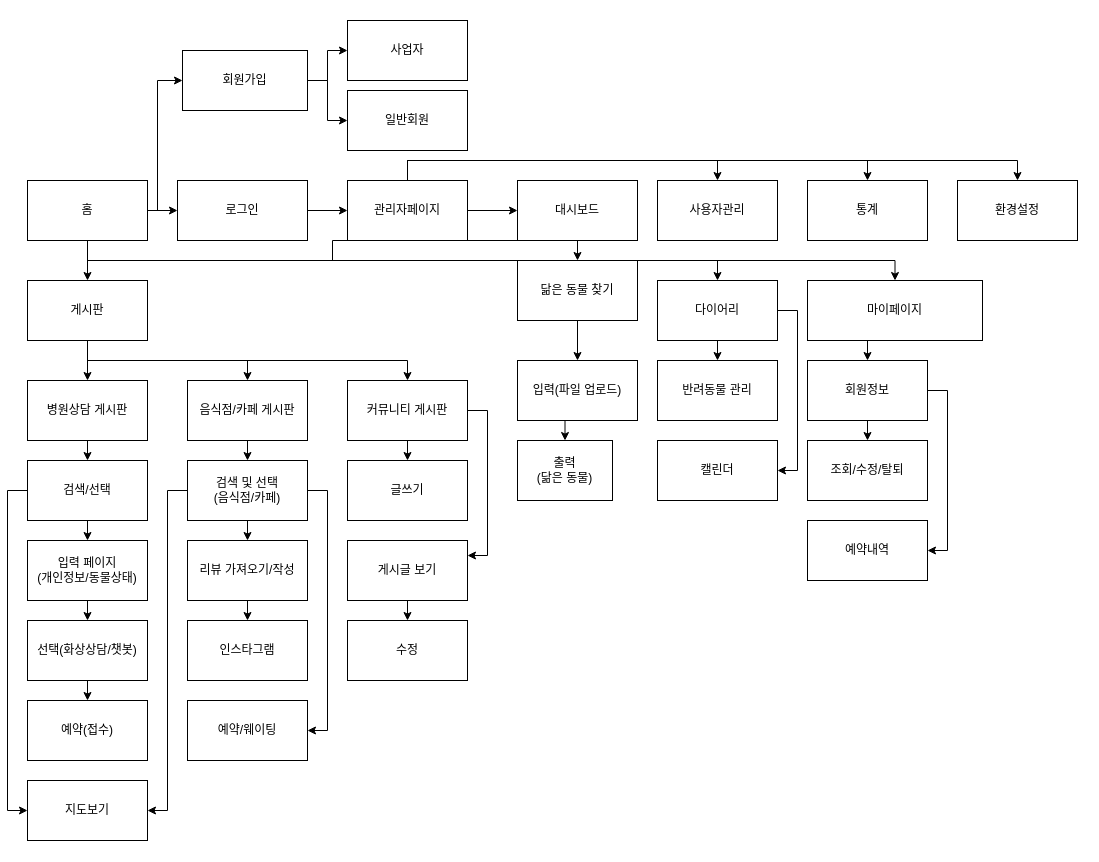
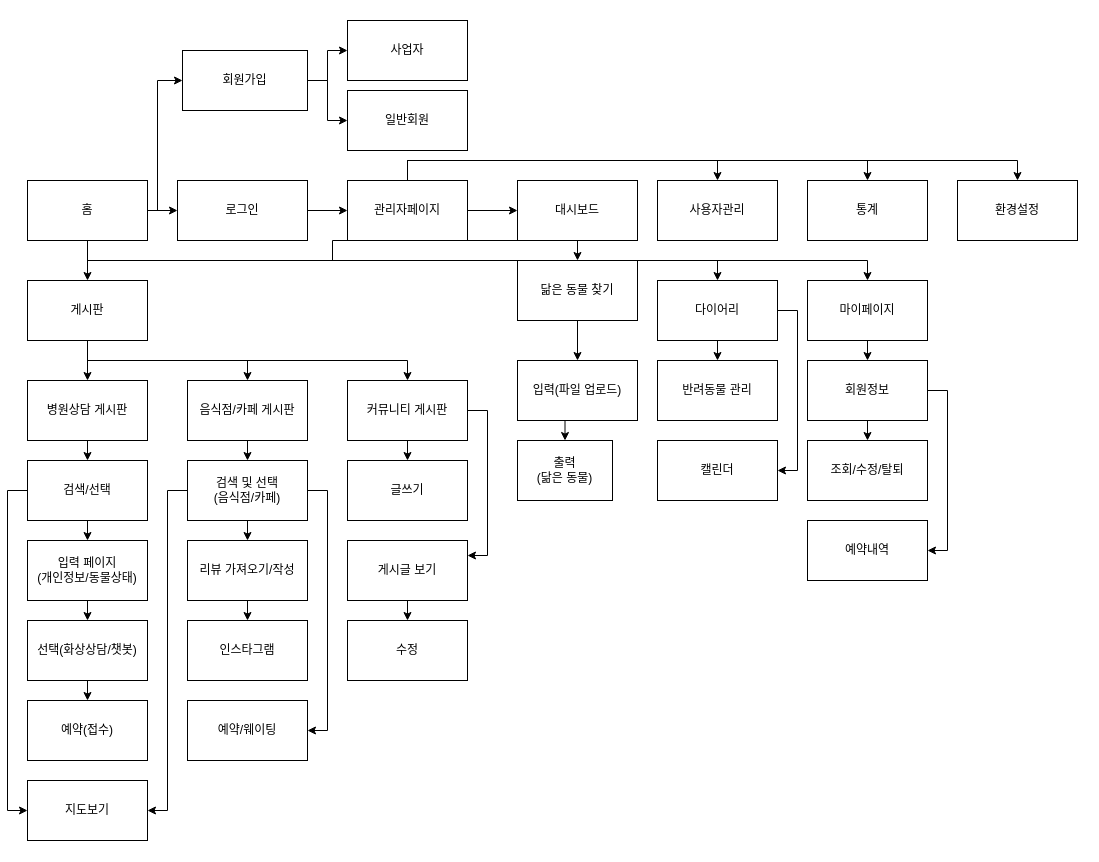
node "마이페이지": size 175x60 -> 120x60
